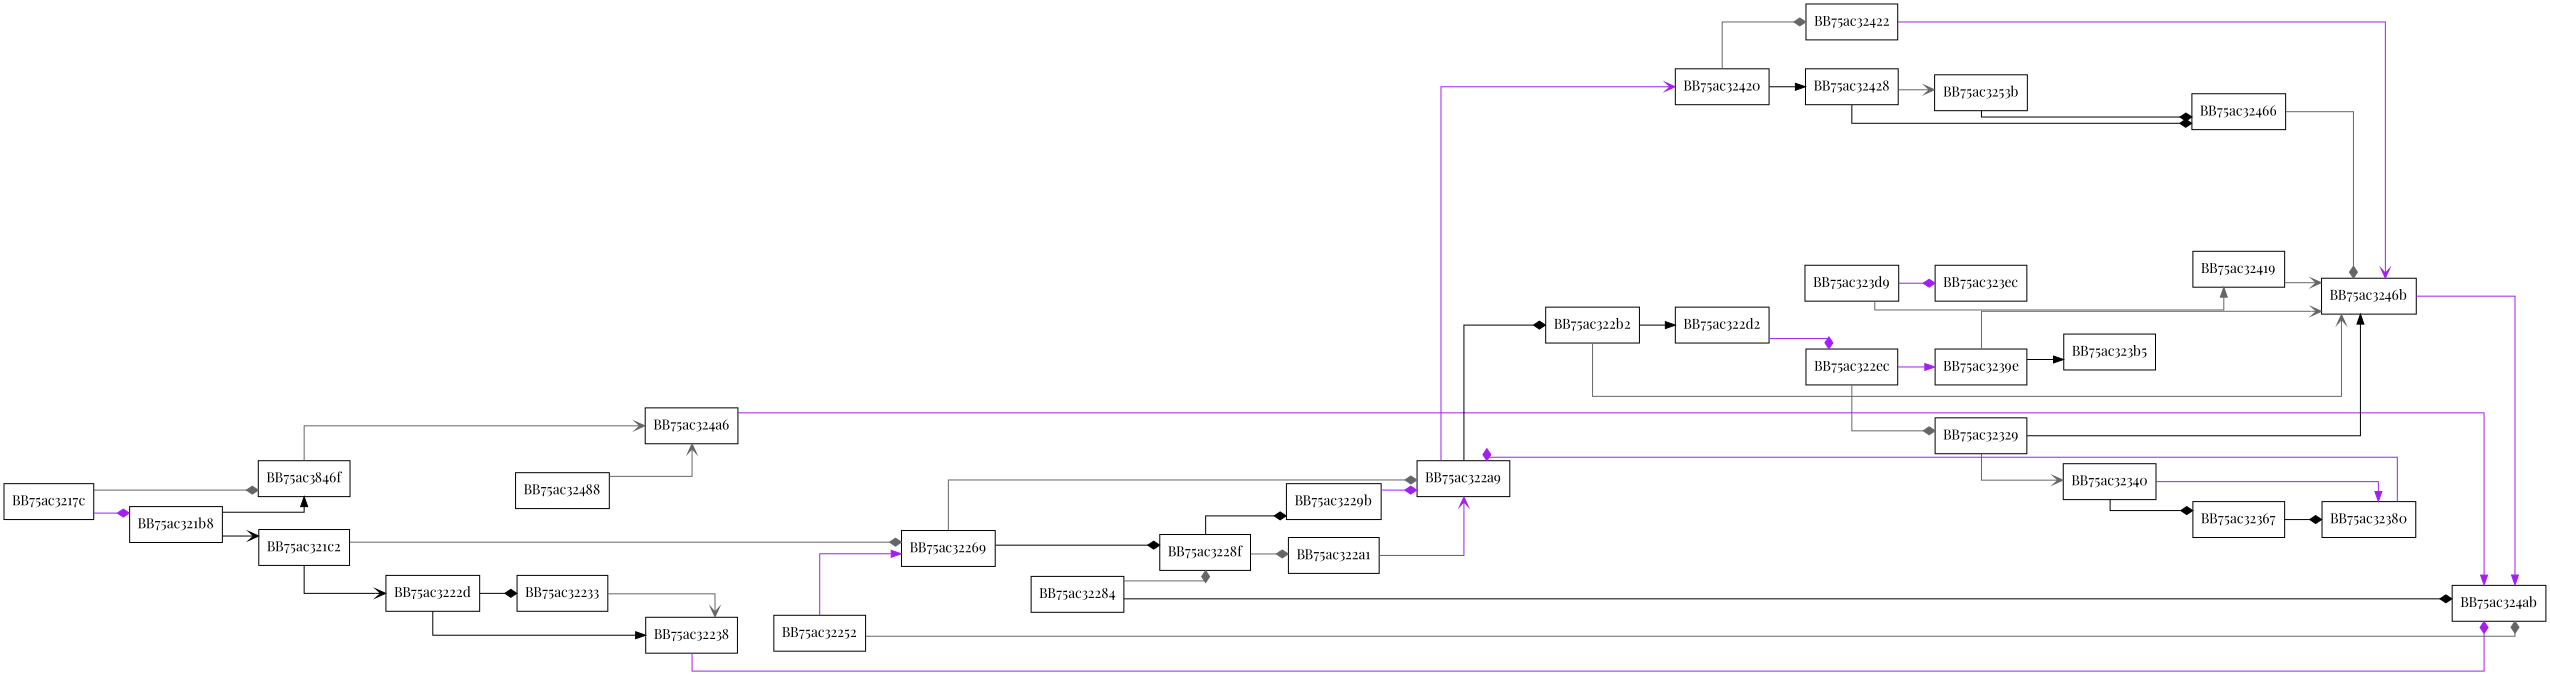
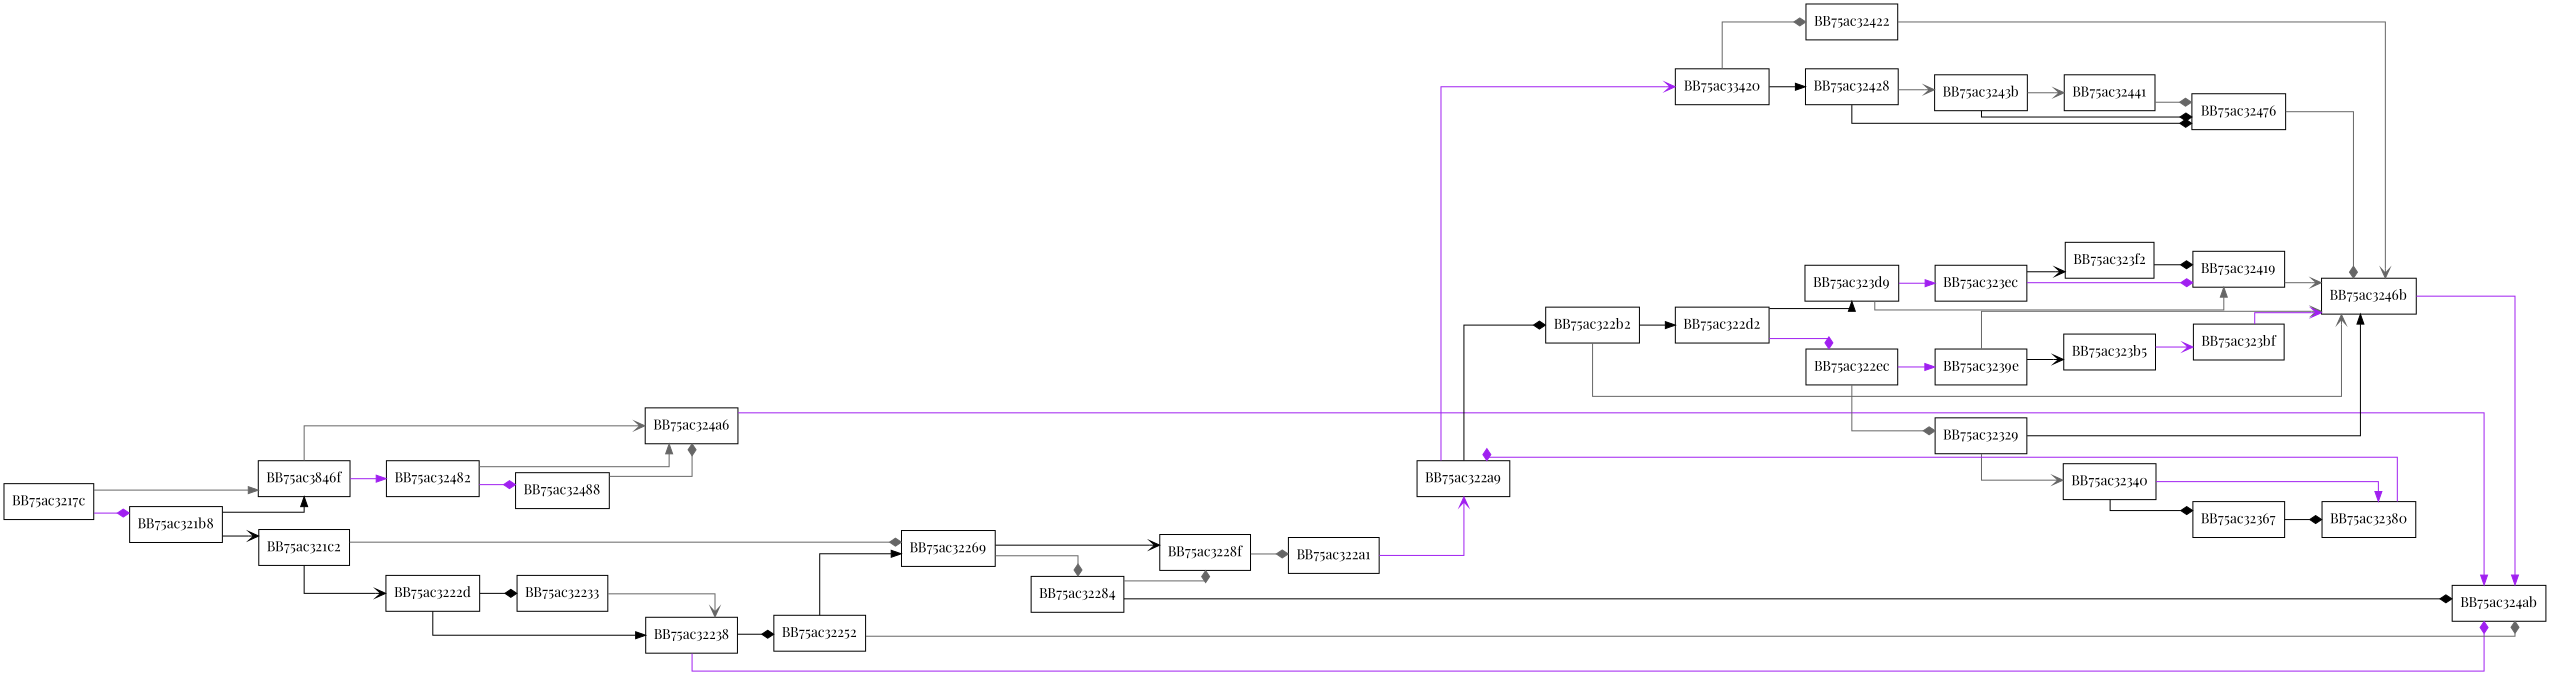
edge "BB75ac32422" -> "BB75ac3246b": color purple -> gray40
node "BB75ac32420": label "BB75ac32420" -> "BB75ac33420"
node "BB75ac3253b": label "BB75ac3253b" -> "BB75ac3243b"
node "BB75ac32441": added
node "BB75ac32466": label "BB75ac32466" -> "BB75ac32476"
node "BB75ac323f2": added
edge "BB75ac323d9" -> "BB75ac323ec": arrowhead diamond -> normal
edge "BB75ac323ec" -> "BB75ac32419": added
edge "BB75ac322d2" -> "BB75ac323d9": added
node "BB75ac323bf": added
edge "BB75ac3239e" -> "BB75ac323b5": arrowhead normal -> vee
edge "BB75ac32488" -> "BB75ac324a6": arrowhead vee -> diamond
node "BB75ac32482": added
edge "BB75ac32269" -> "BB75ac322a9": now "BB75ac32269" -> "BB75ac32284"
edge "BB75ac3217c" -> "BB75ac3846f": arrowhead diamond -> normal
node "BB75ac3229b": removed
edge "BB75ac32269" -> "BB75ac3228f": arrowhead diamond -> vee
edge "BB75ac32252" -> "BB75ac32269": color purple -> black
edge "BB75ac32238" -> "BB75ac32252": added
